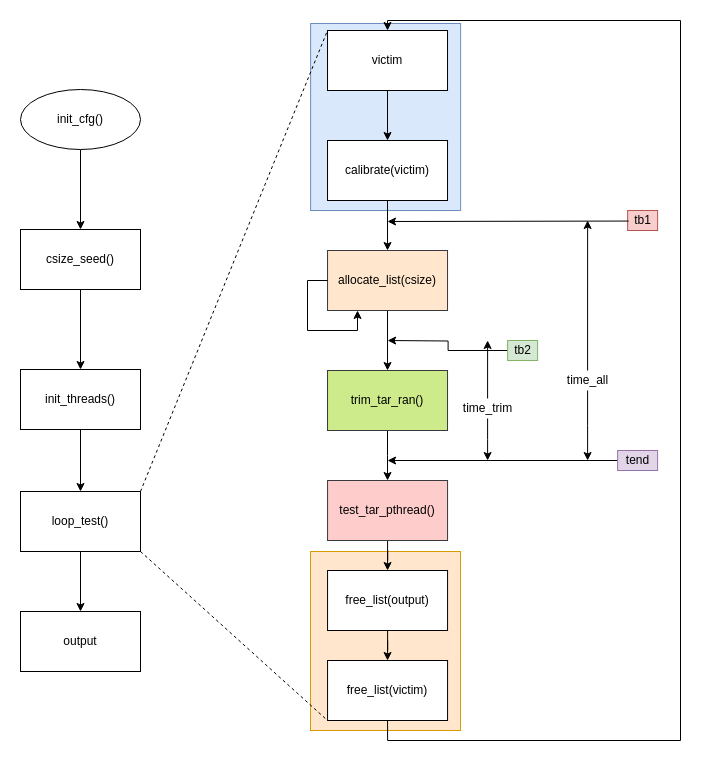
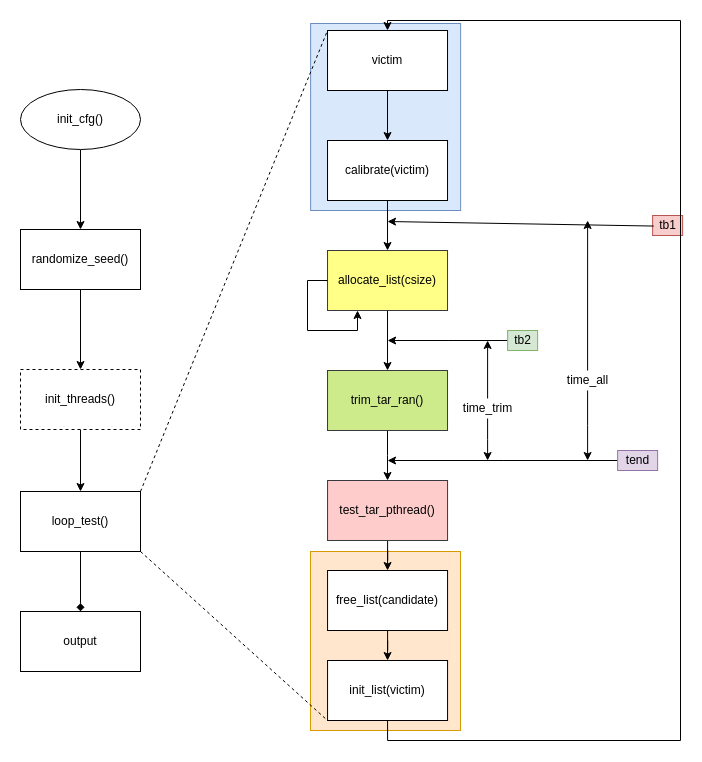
node "tb1": moved (643, 221) -> (668, 226)
node "csize_seed()": label "csize_seed()" -> "randomize_seed()"
node "allocate_list(csize)": fillcolor #ffe6cc -> #ffff88
node "tb2": moved (523, 351) -> (523, 341)
node "init_threads()": style solid -> dashed
node "free_list(output)": label "free_list(output)" -> "free_list(candidate)"
edge "loop_test()" -> "output": arrowhead classic -> diamond
node "free_list(victim)": label "free_list(victim)" -> "init_list(victim)"
